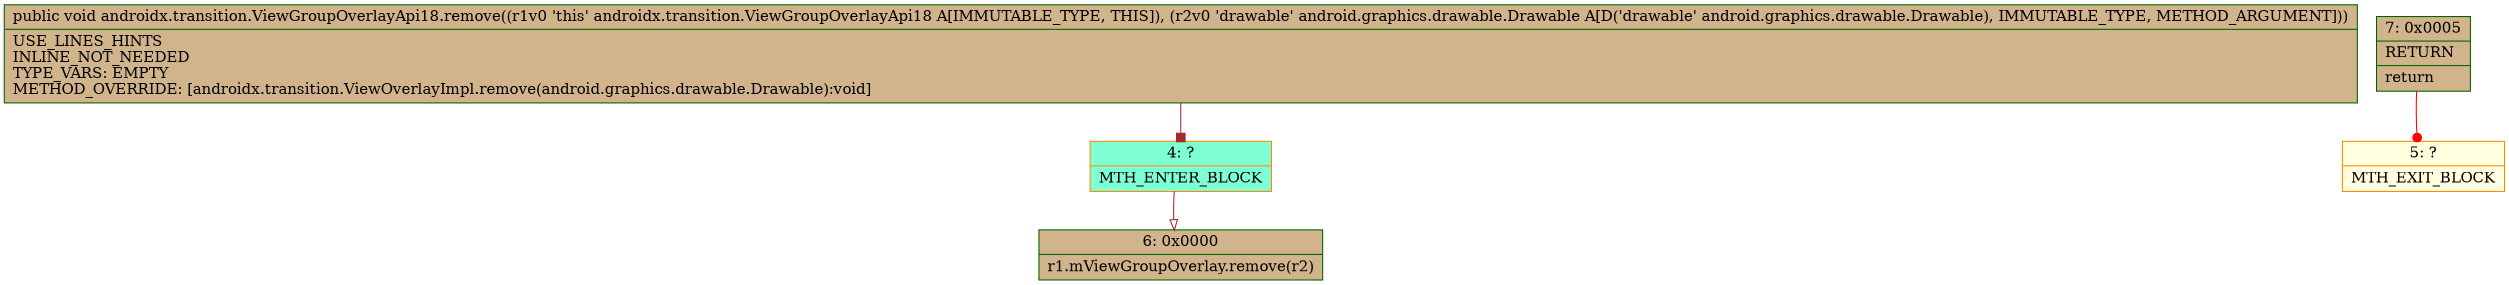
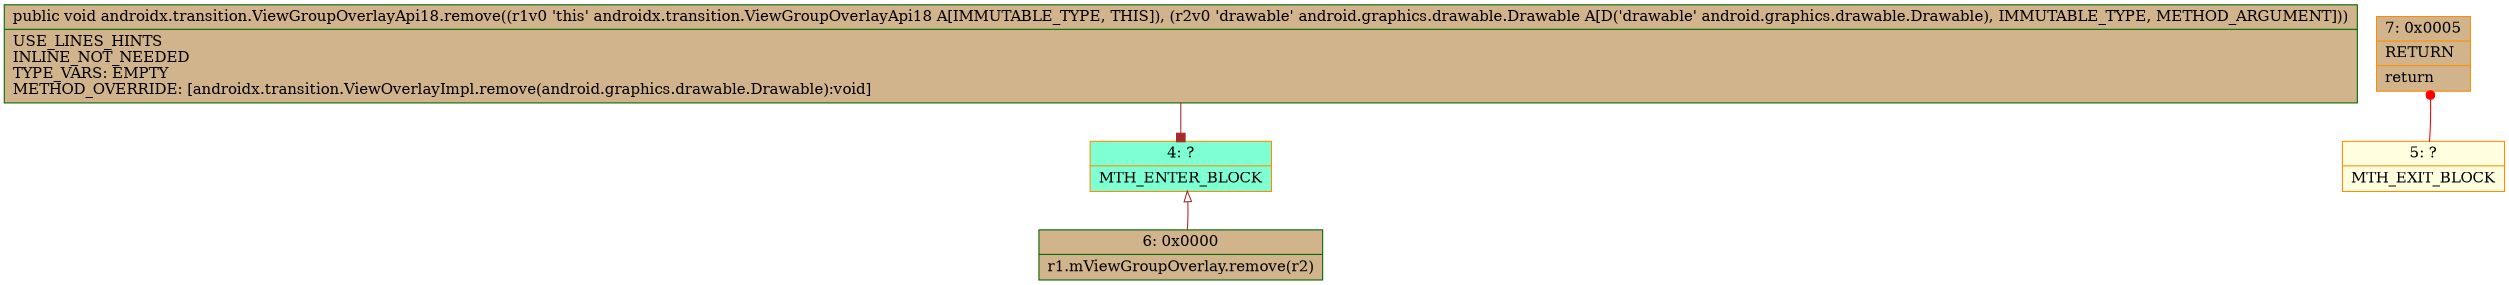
node "7: 0x0005": color darkgreen -> darkorange
edge "7: 0x0005" -> "5: ?": reversed
edge "4: ?" -> "6: 0x0000": reversed
